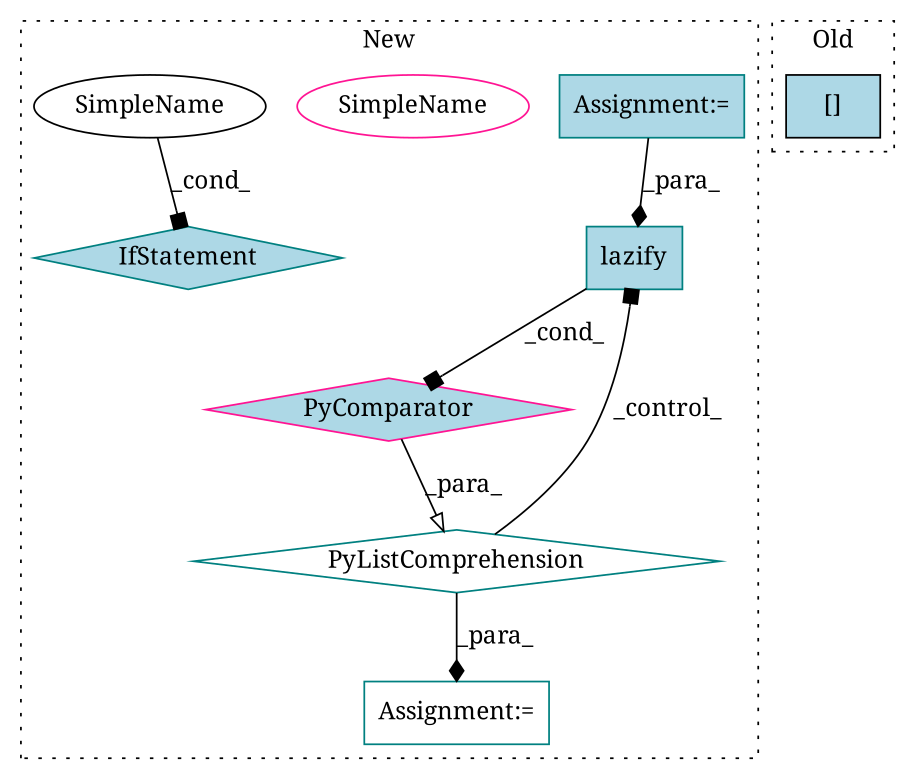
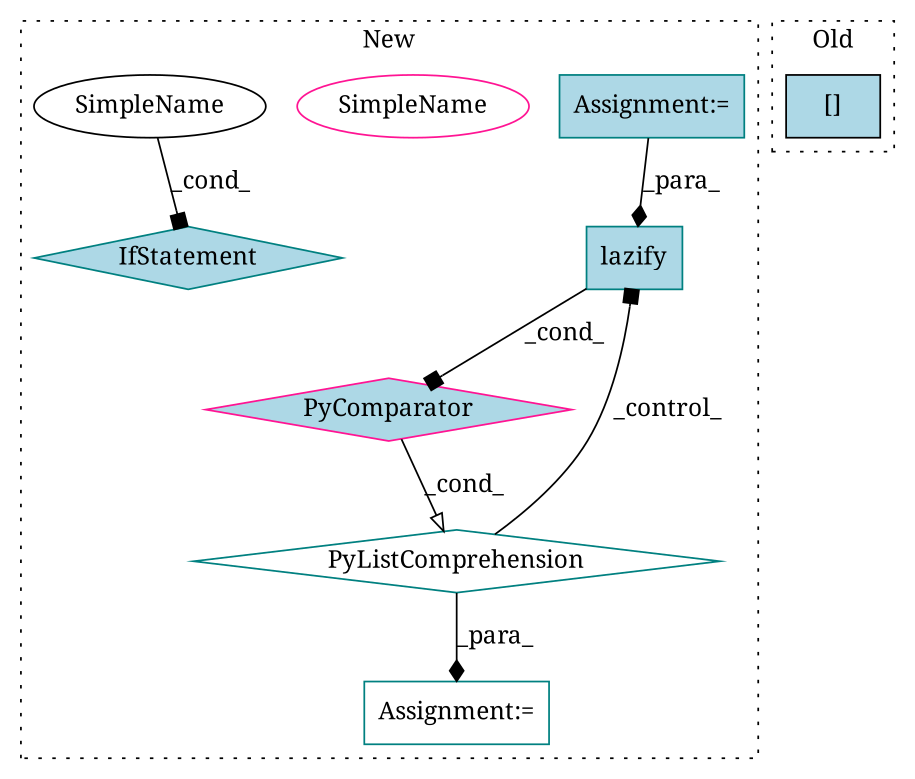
edge "PyComparator" -> "PyListComprehension": label "_para_" -> "_cond_"
